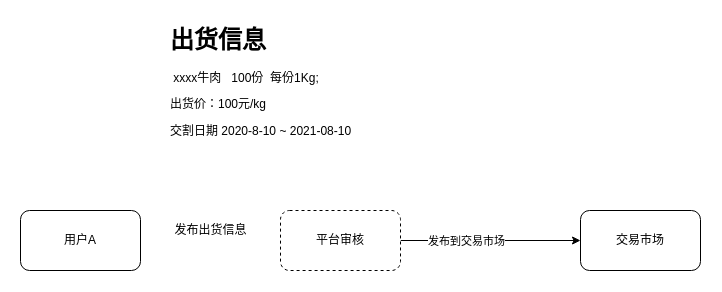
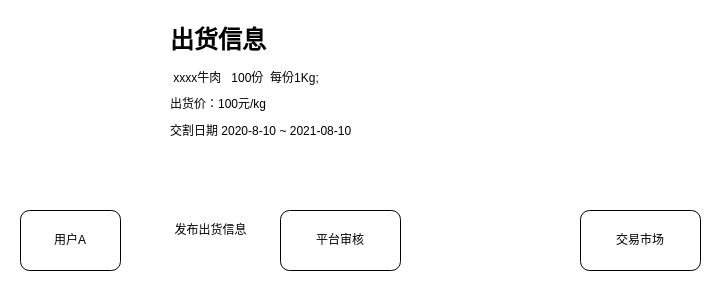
node "用户A": size 120x60 -> 100x60
node "平台审核": style dashed -> solid
edge "平台审核" -> "交易市场": removed, label "发布到交易市场"
